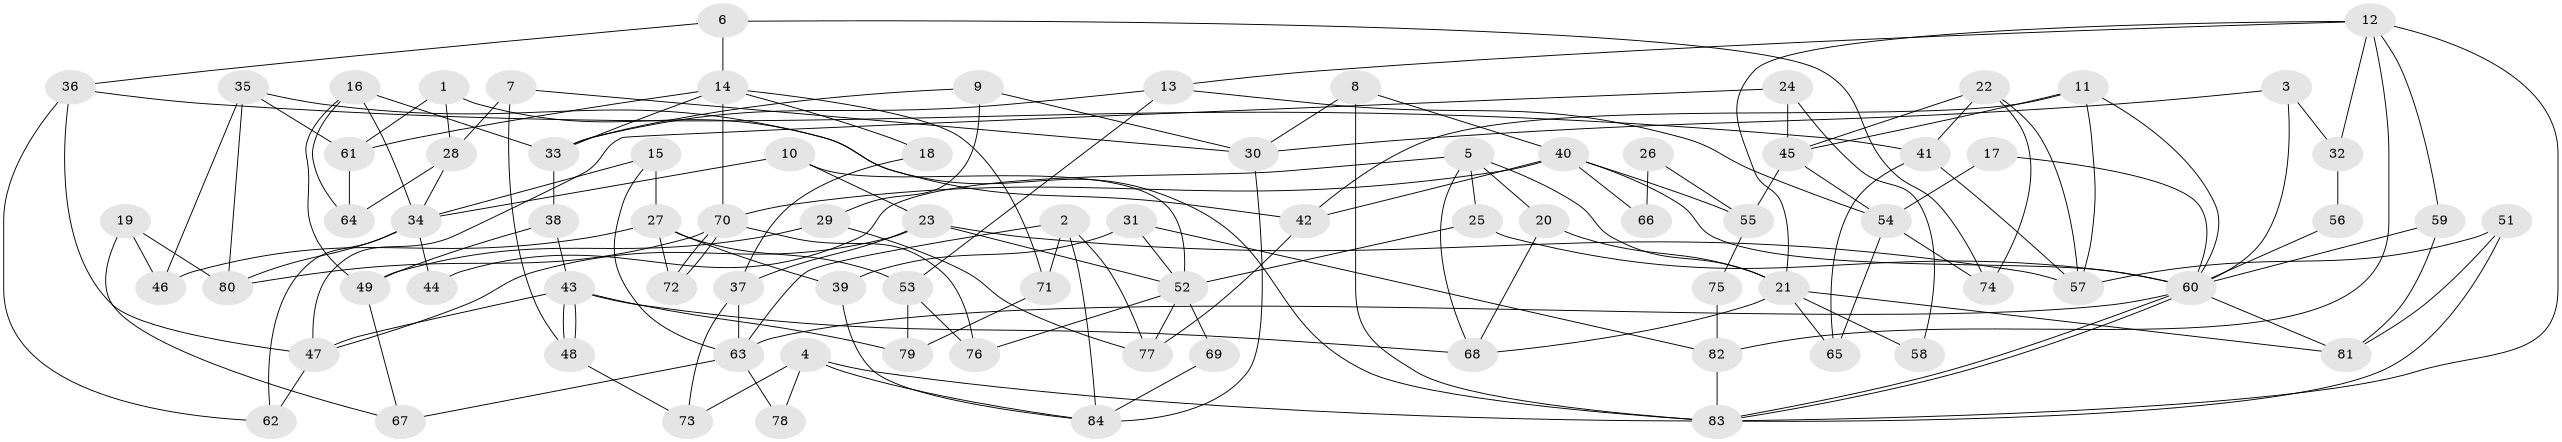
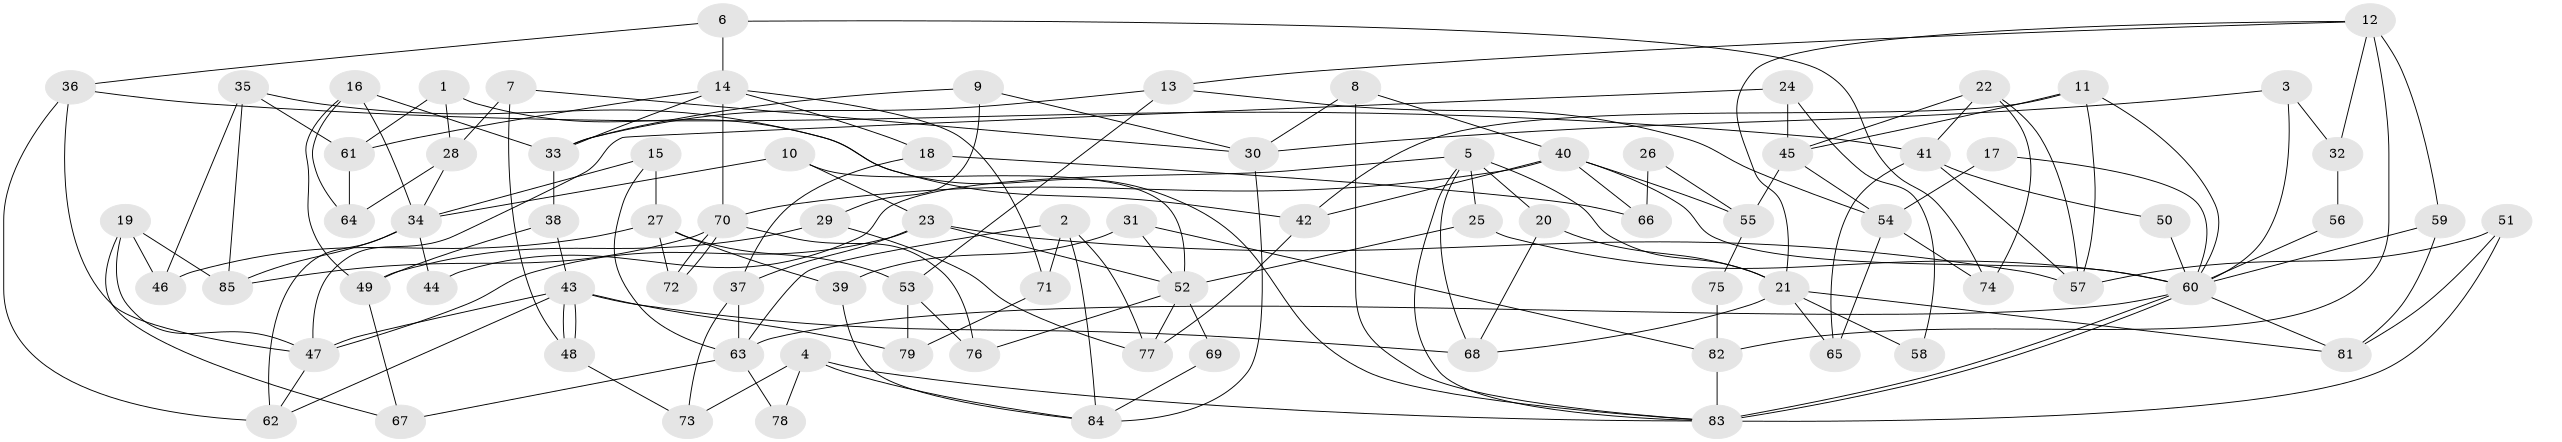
edge "18" -- "66": added
node "50": added
node "80": label "80" -> "85"
edge "19" -- "47": added
edge "43" -- "62": added
edge "12" -- "83": now "5" -- "83"
